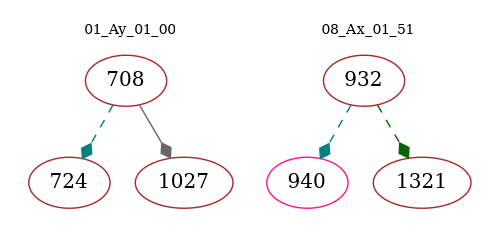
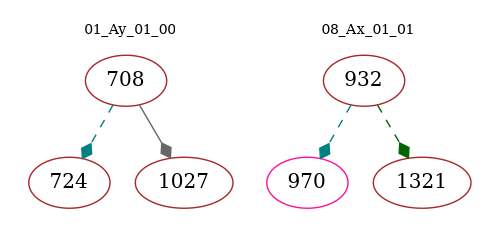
cluster "08_Ax_01_51": label "08_Ax_01_51" -> "08_Ax_01_01"
node "940": label "940" -> "970"
